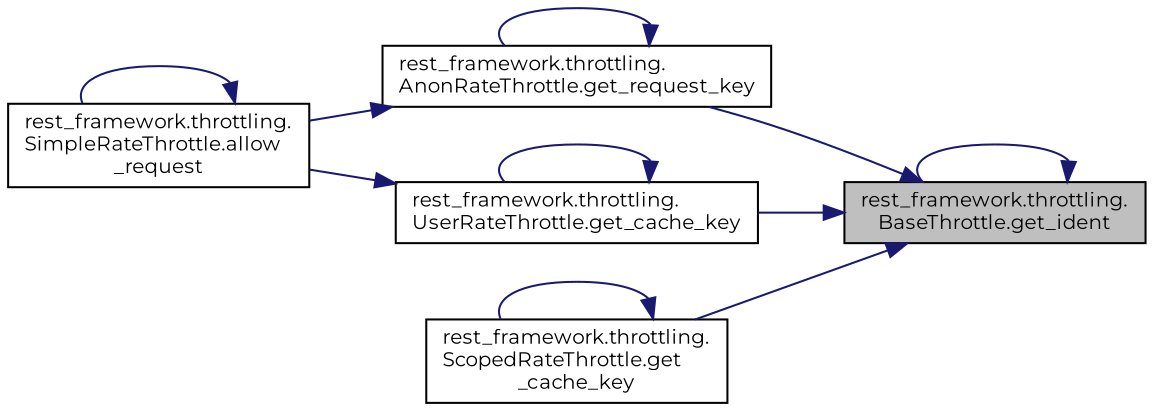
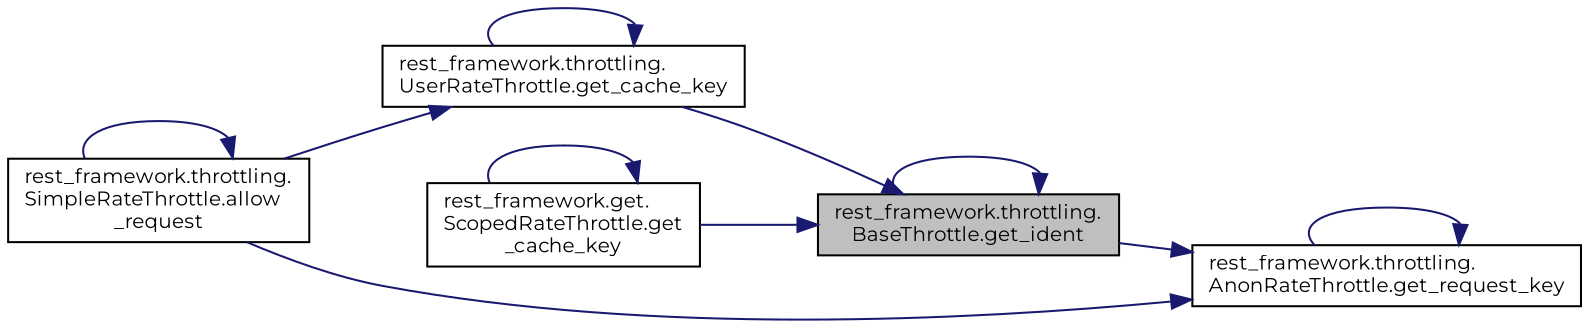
edge "rest_framework.throttling. AnonRateThrottle.get_request_key" -> "rest_framework.throttling. BaseThrottle.get_ident": reversed
node "rest_framework.throttling. ScopedRateThrottle.get _cache_key": label "rest_framework.throttling. ScopedRateThrottle.get _cache_key" -> "rest_framework.get. ScopedRateThrottle.get _cache_key"
